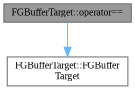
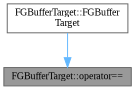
edge "FGBufferTarget::operator==" -> "FGBufferTarget::FGBuffer Target": reversed
